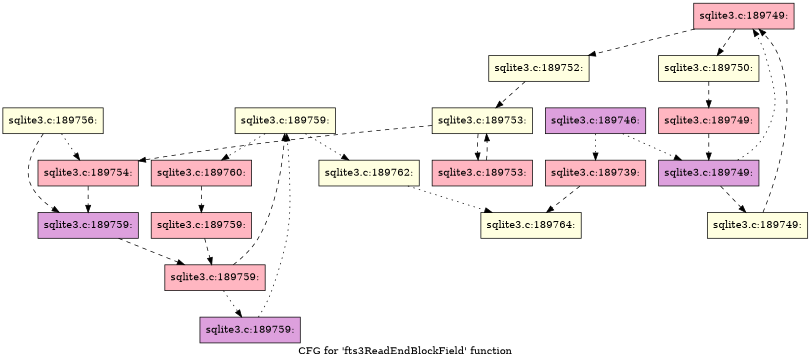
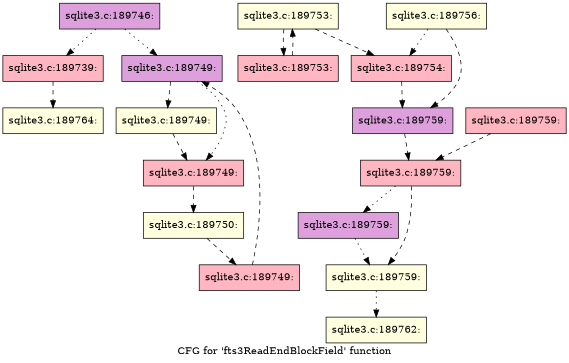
node "sqlite3.c:189752:": removed
node "sqlite3.c:189760:": removed
edge "sqlite3.c:189762:" -> "sqlite3.c:189764:": removed
